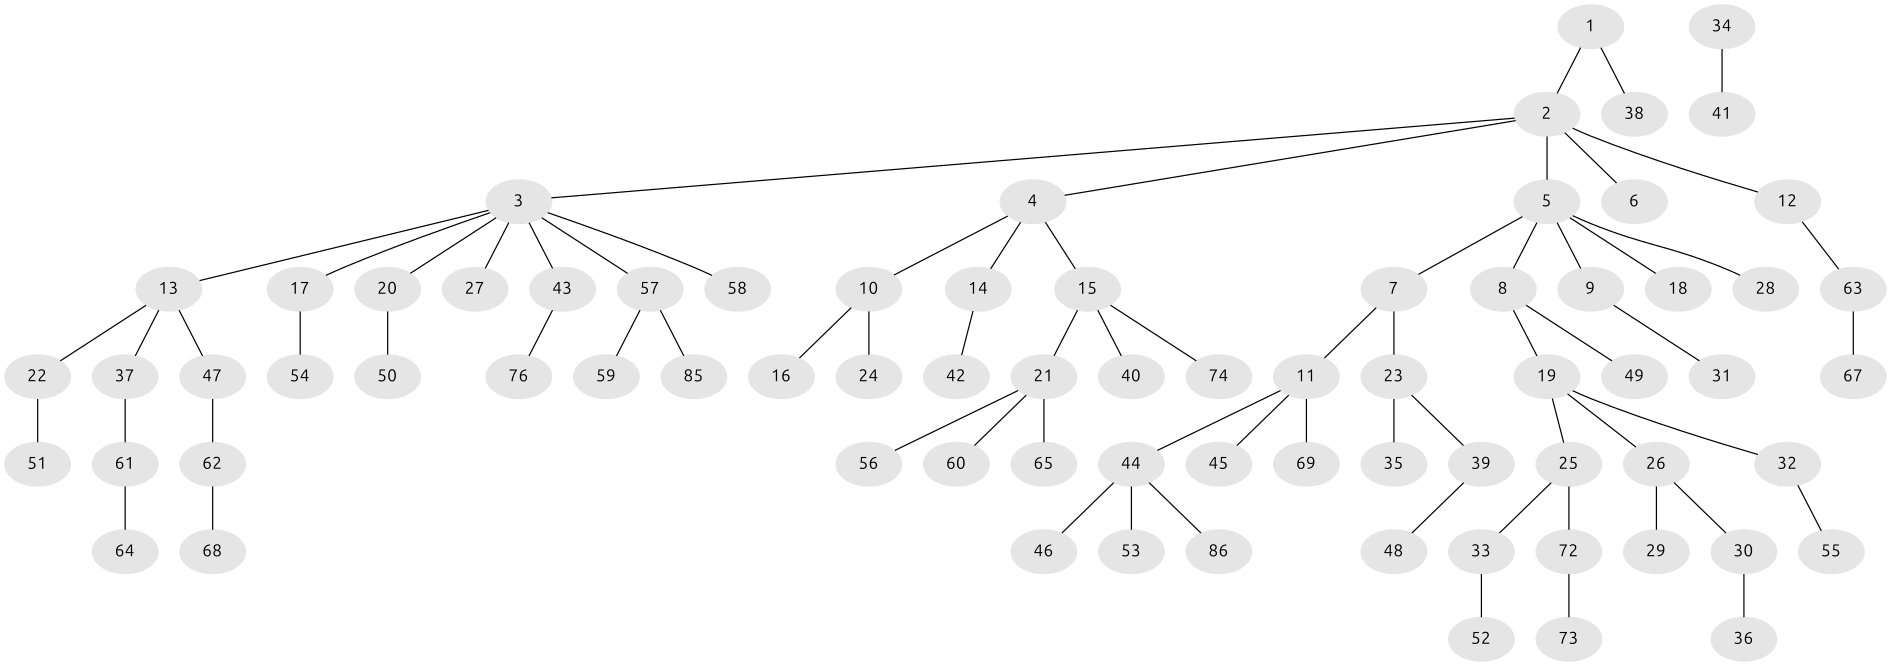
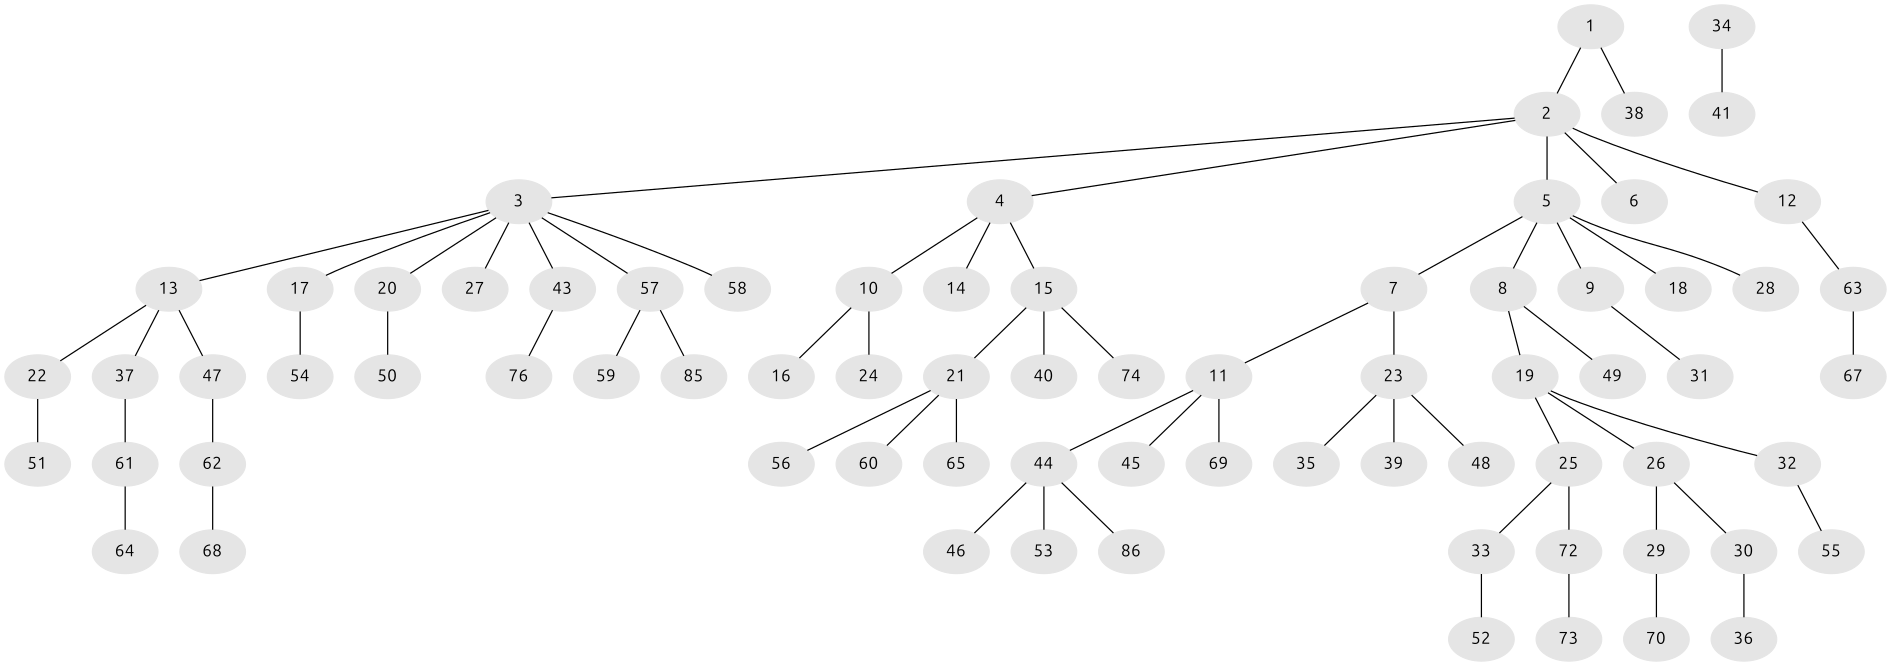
node "42": removed
edge "39" -- "48": now "23" -- "48"
node "70": added
